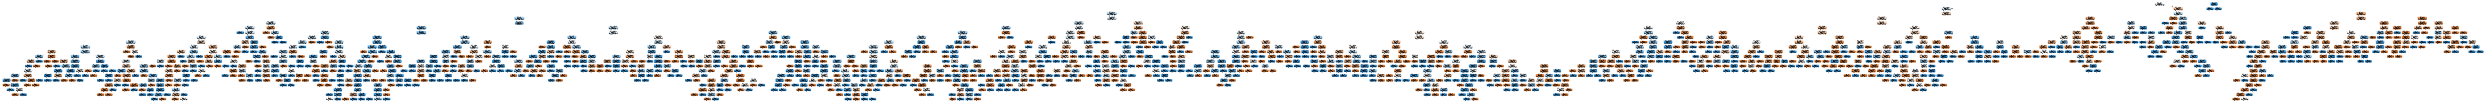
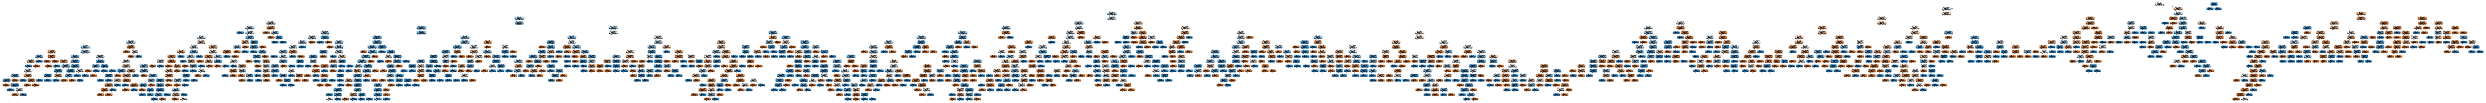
node "gini = 0.0 samples = 15 value = [0.0, 24.834]": added
node "gini = 0.0 samples = 9 value = [15.101, 0.0]": fillcolor #5aaee9 -> #e58139
node "x[7] <= 4.842 gini = 0.0 samples = 2 value = [4.027, 0.0]": fillcolor #b5dbf5 -> #e58139
node "x[17] <= 4.84 gini = 0.0 samples = 7 value = [0.0, 13.907]": fillcolor #e68743 -> #399de5
node "gini = 0.0 samples = 10 value = [0.0, 17.881]": removed
node "x[0] <= 9565.391 gini = 0.0 samples = 3 value = [7.047, 0.0]": fillcolor #e58139 -> #62b1ea
